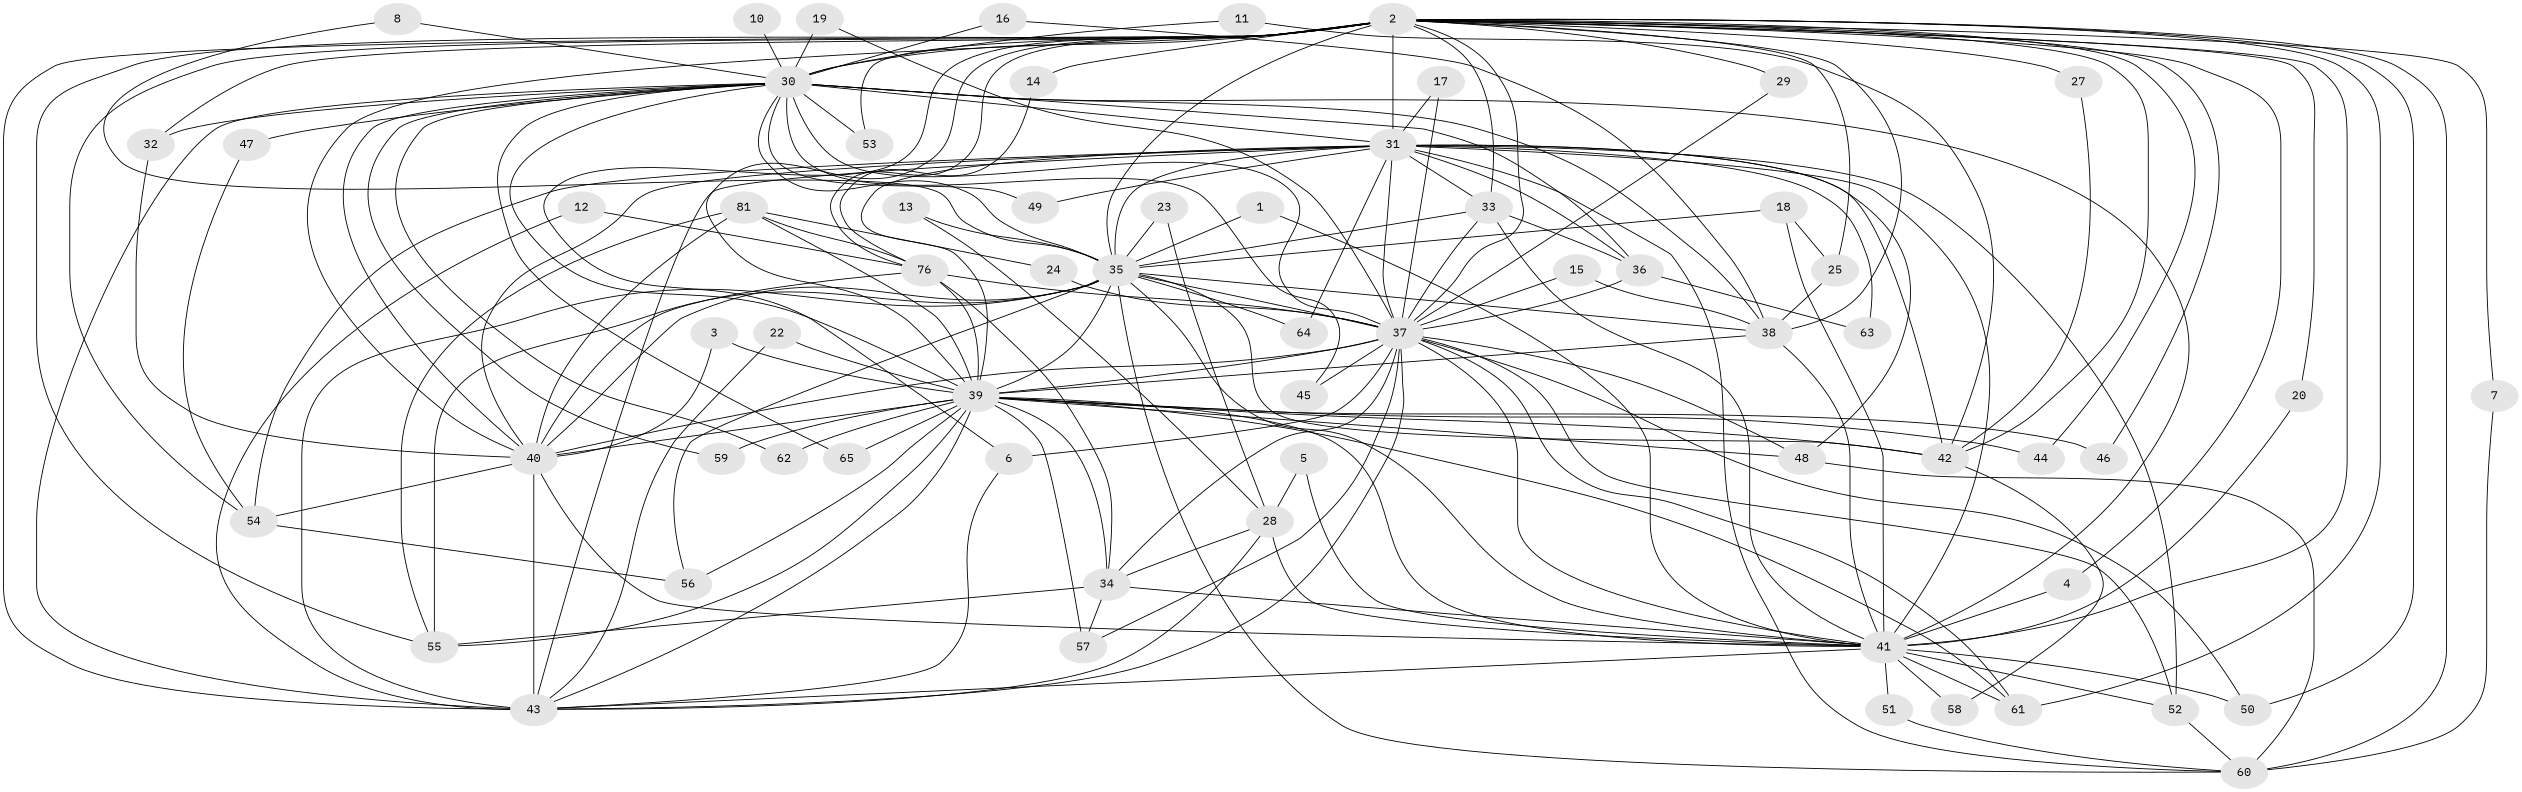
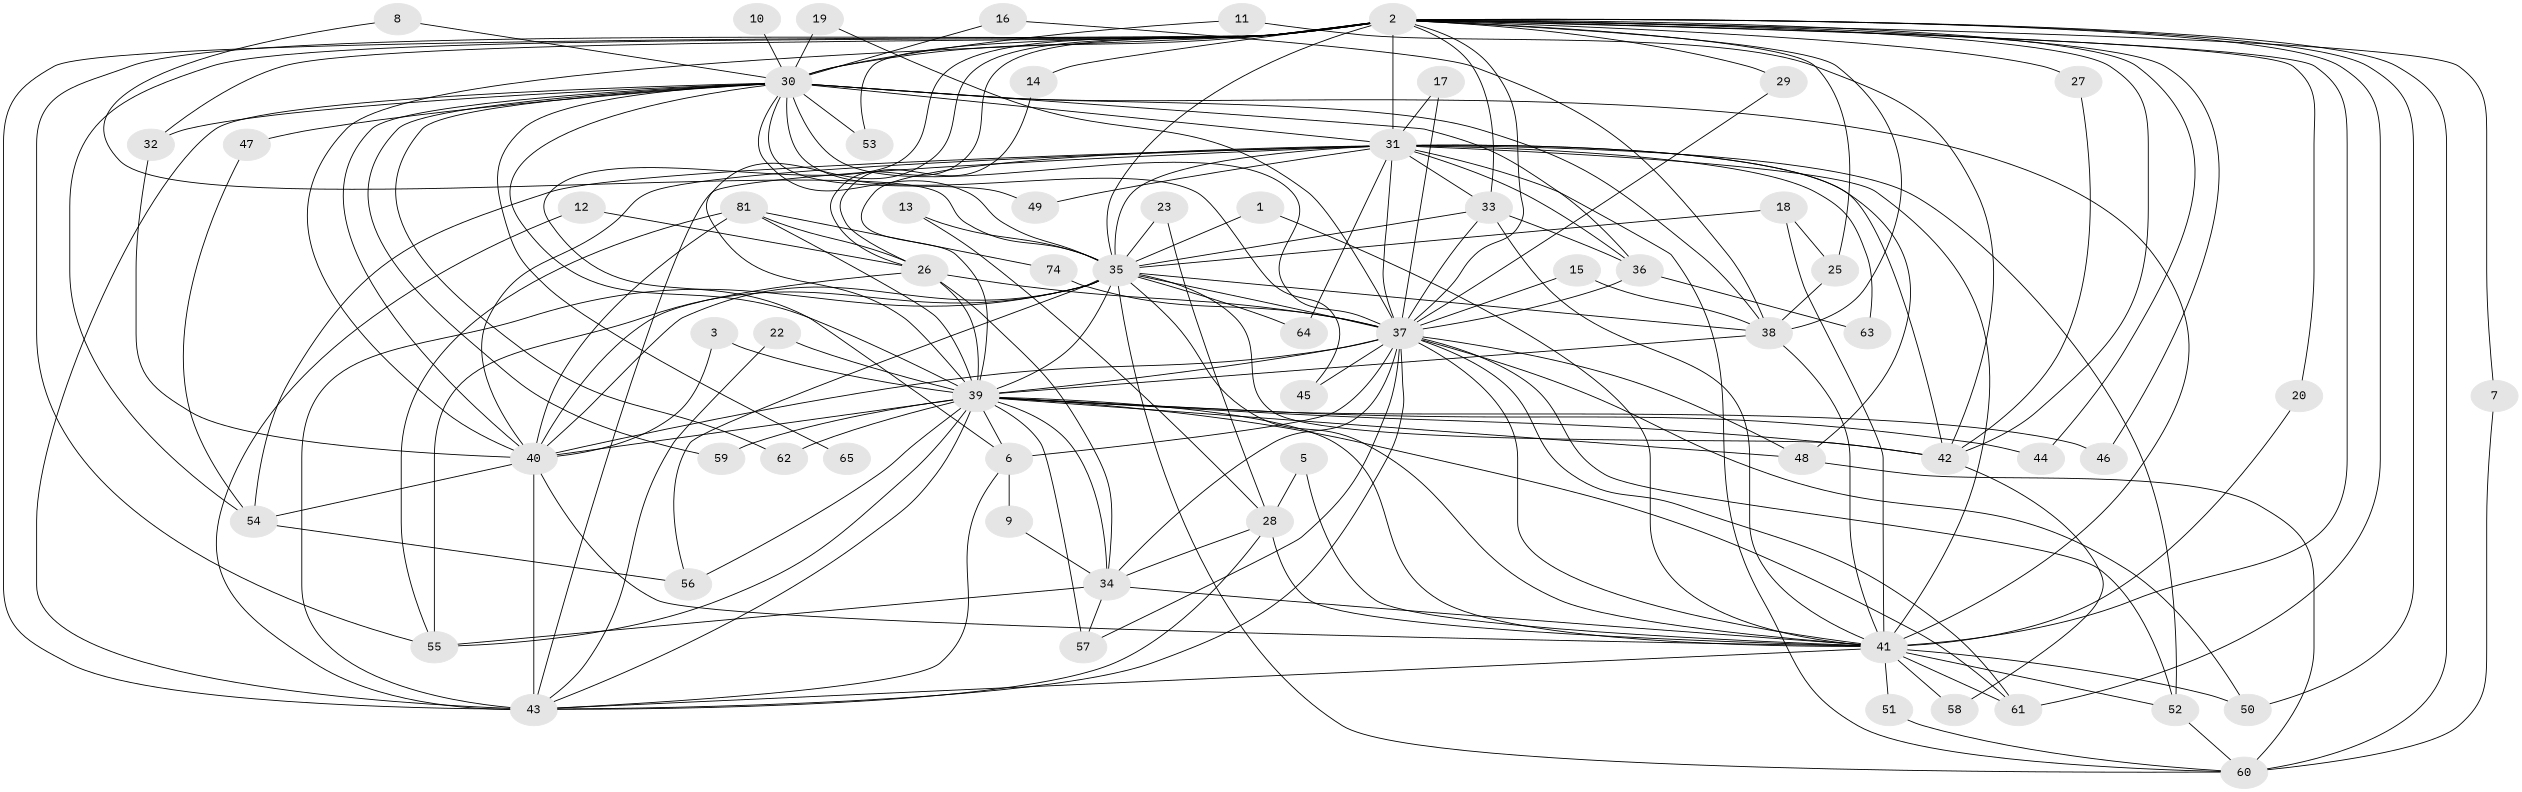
node "76": label "76" -> "26"
node "24": label "24" -> "74"
edge "39" -- "65": now "39" -- "6"
node "9": added
node "4": removed
